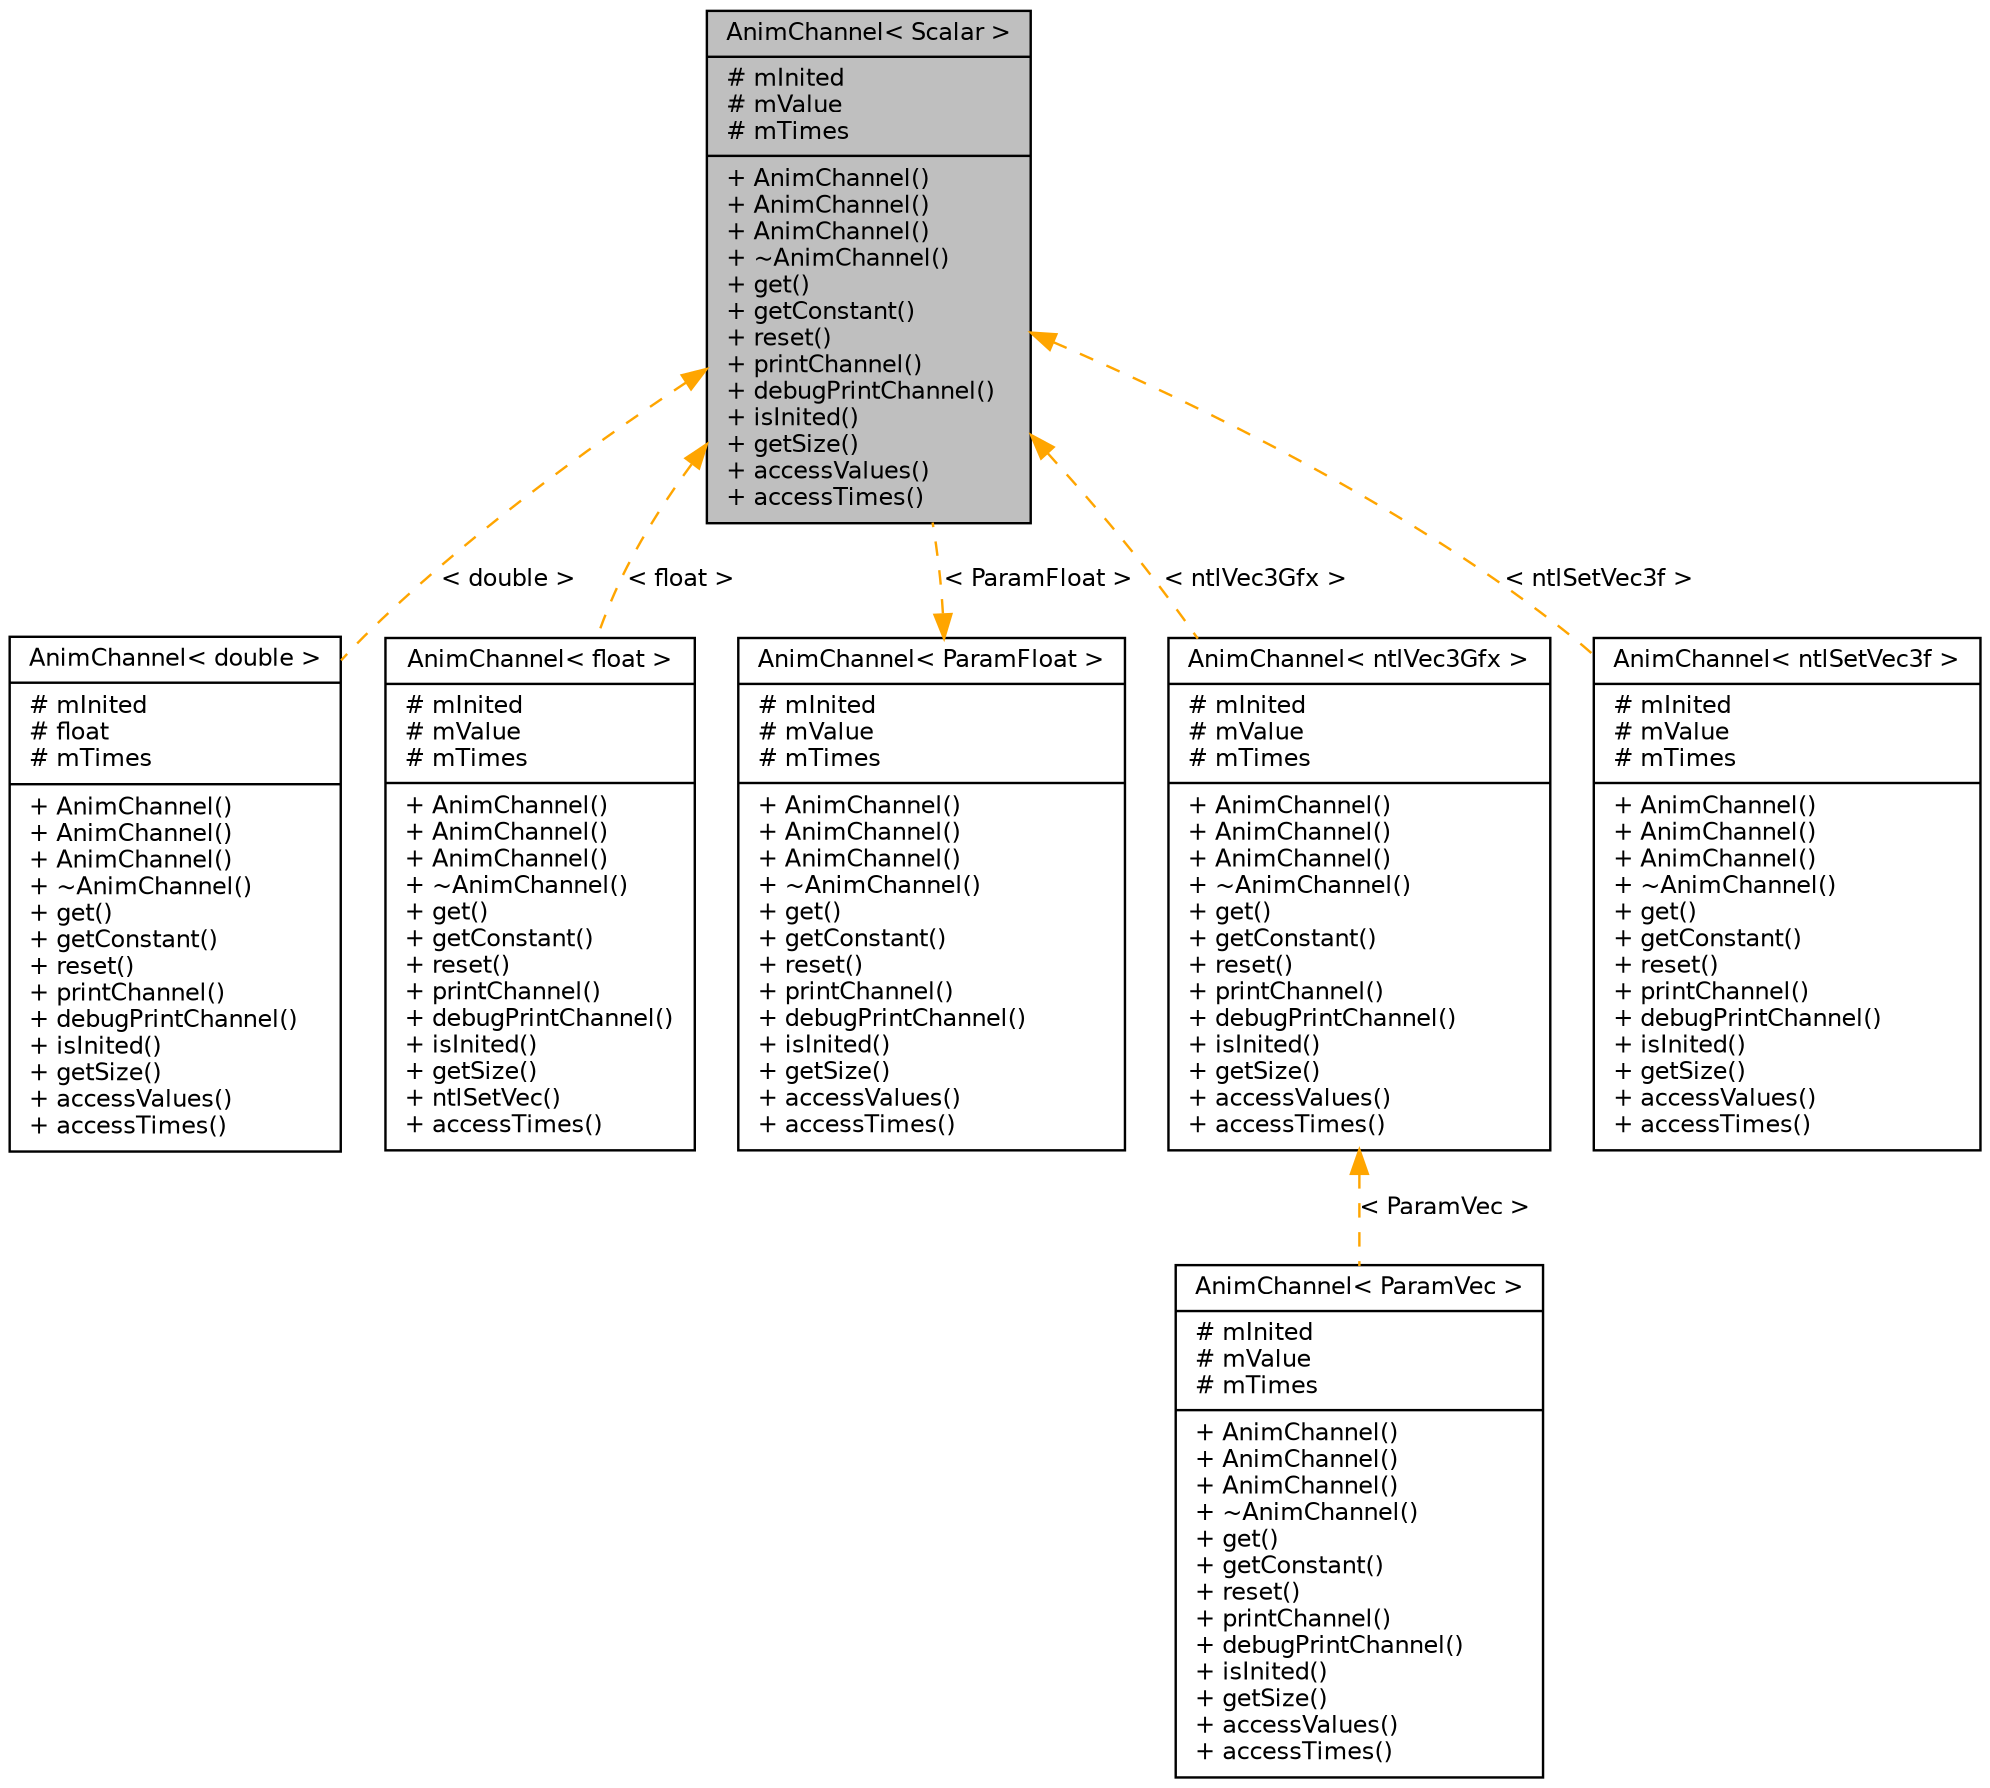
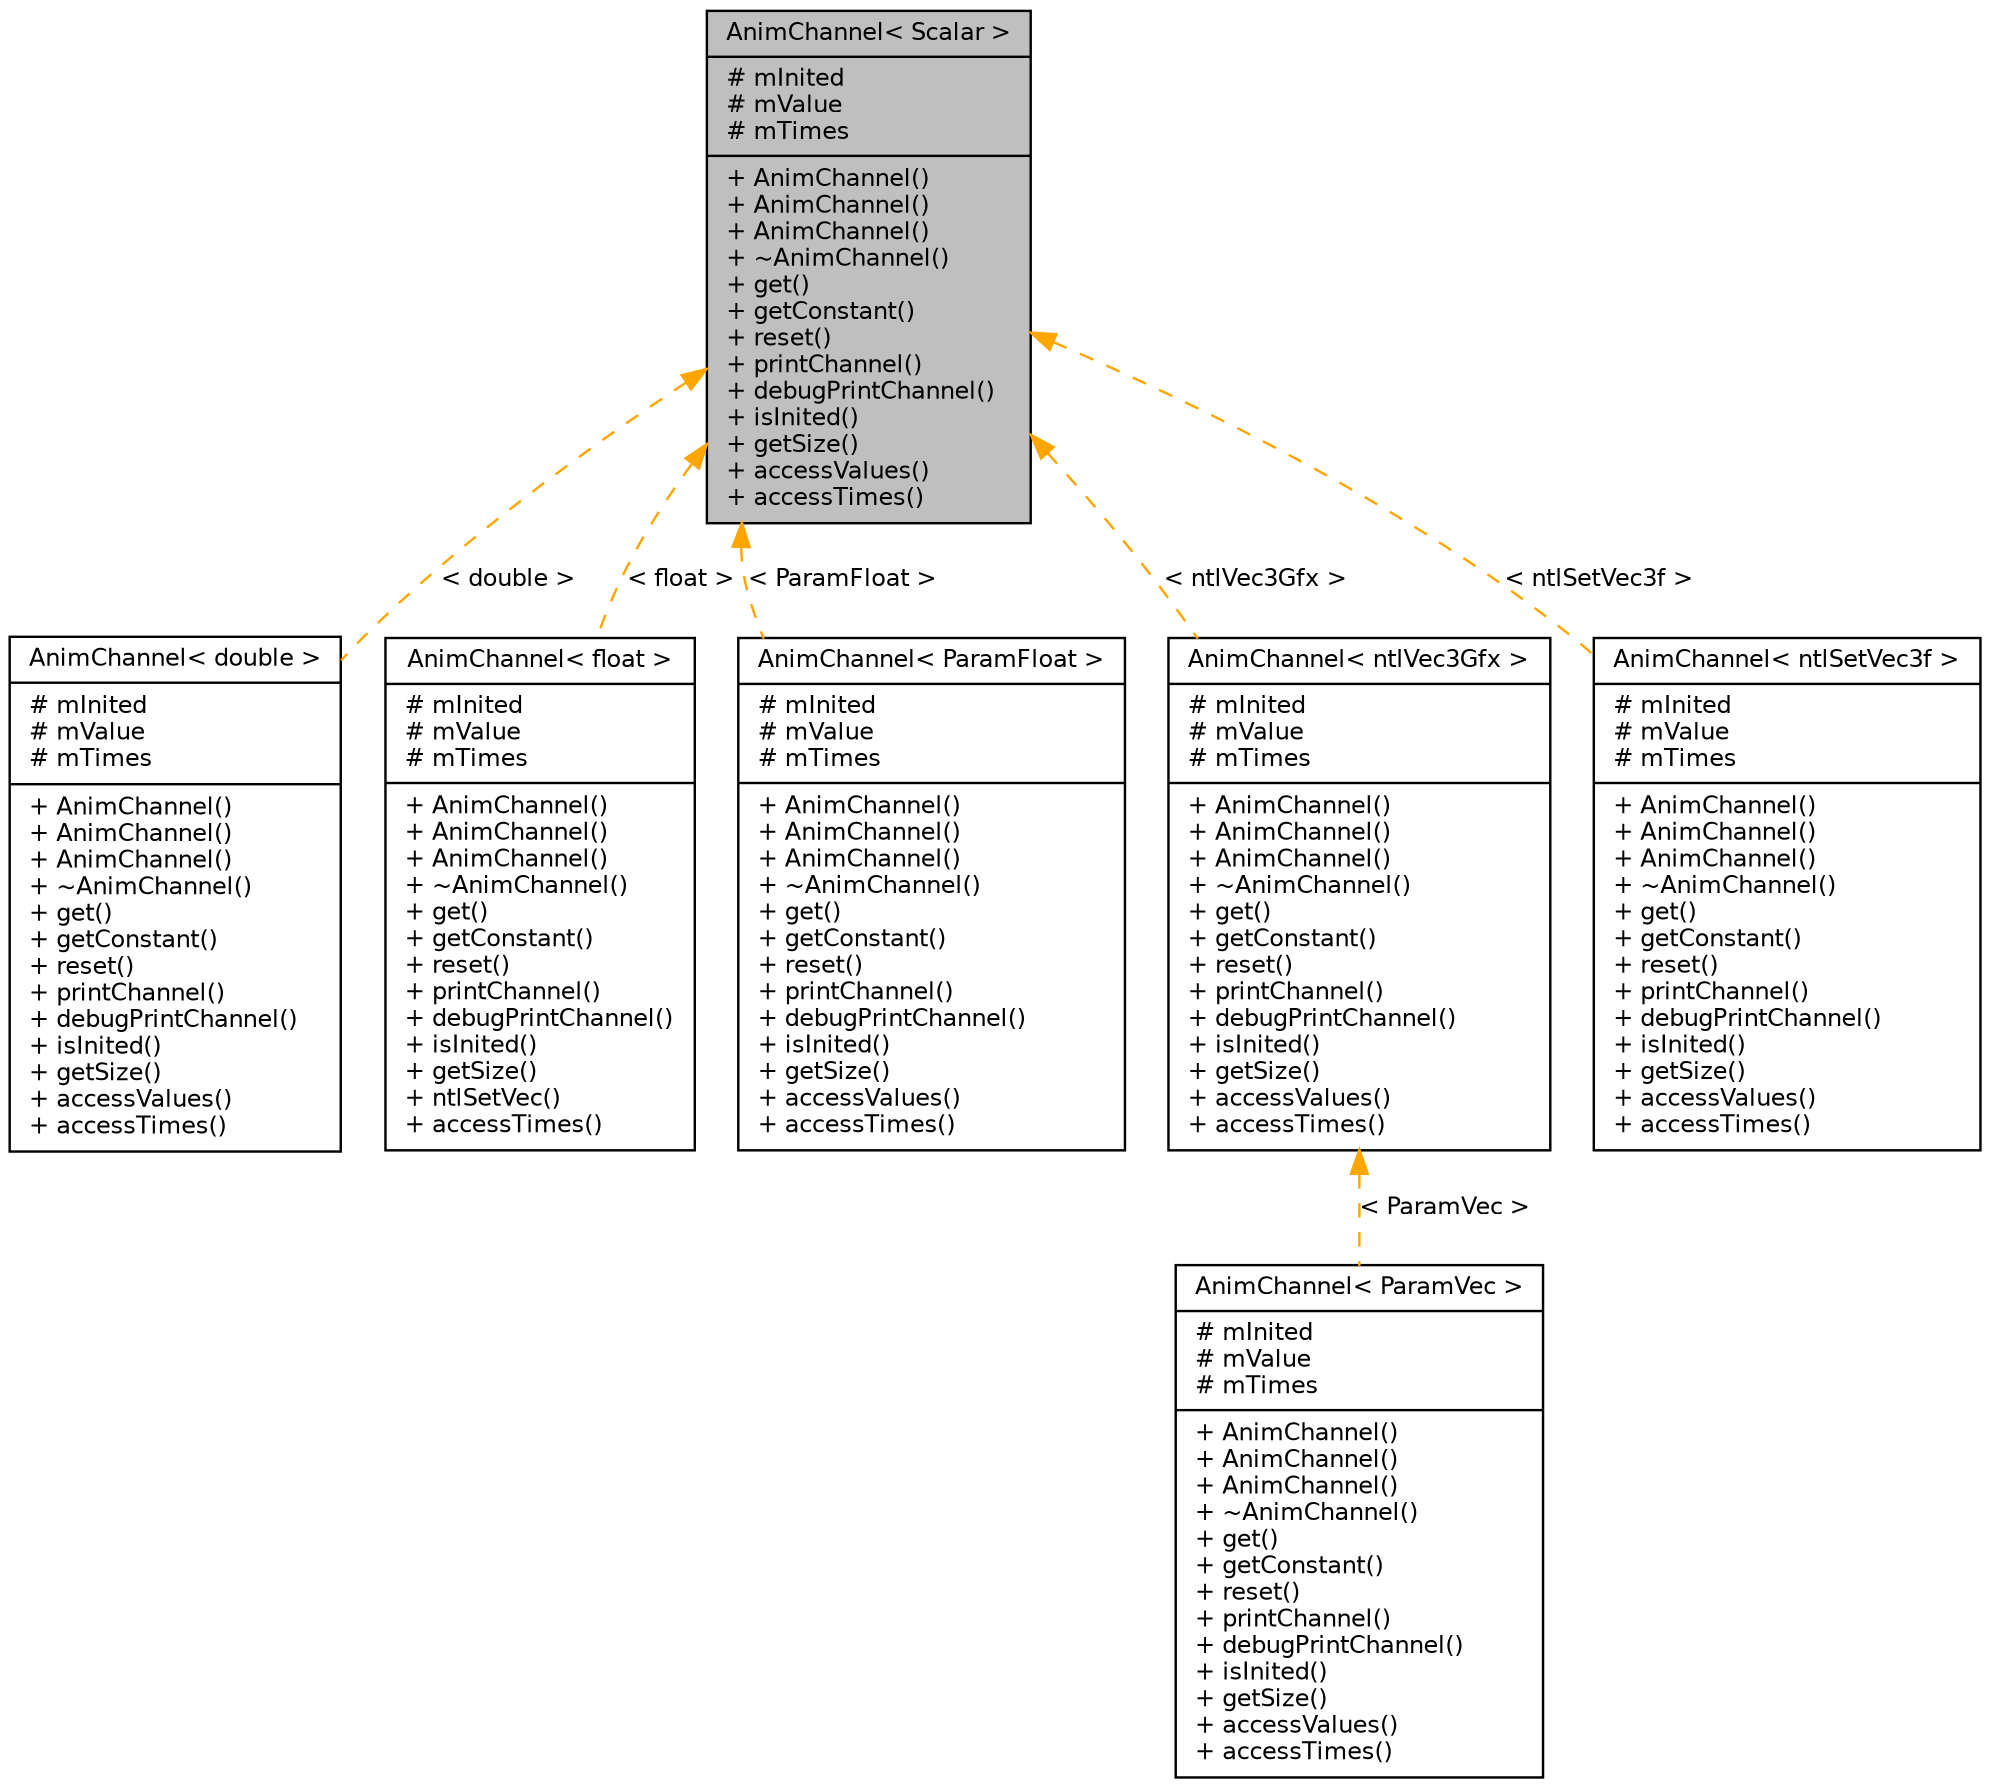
edge "AnimChannel< Scalar >" -> "AnimChannel< ParamFloat >": reversed
node "AnimChannel< double >": text "# float" -> "# mValue"
